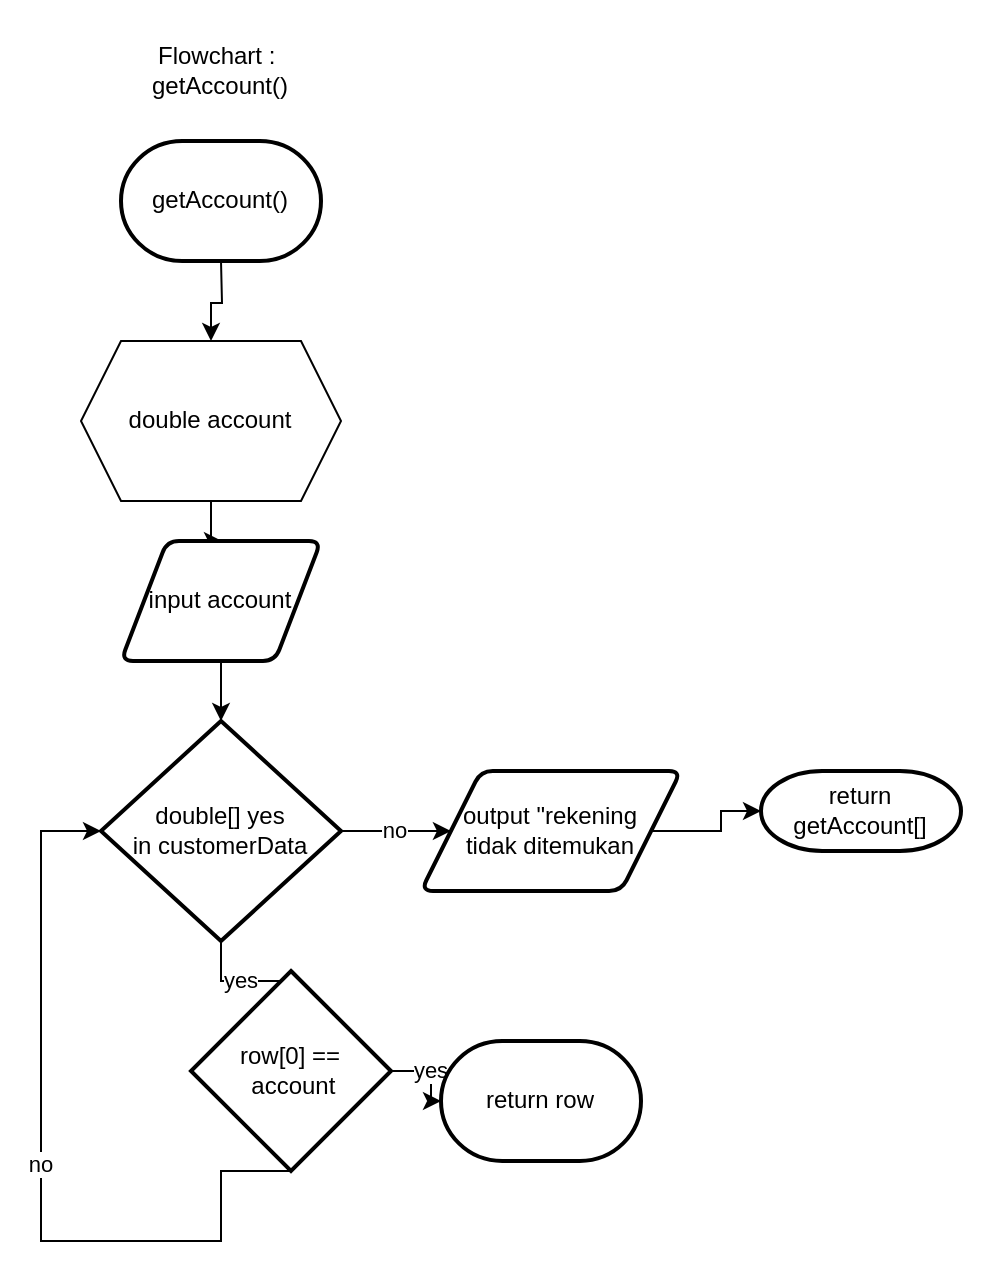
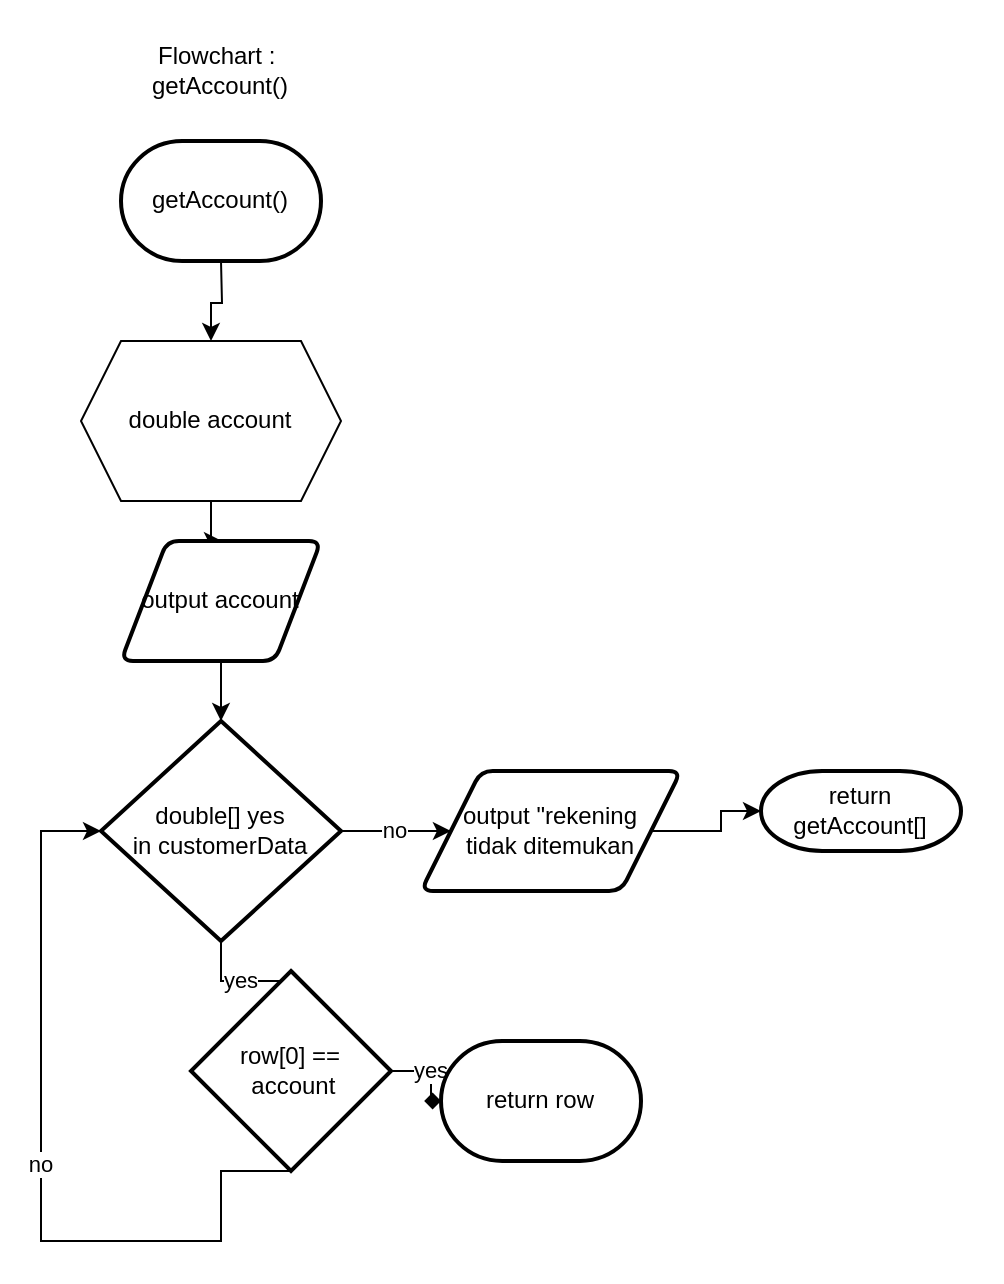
node "input account": label "input account" -> "output account"
edge "row[0] == account" -> "return row": arrowhead classic -> diamond
